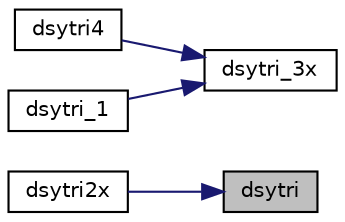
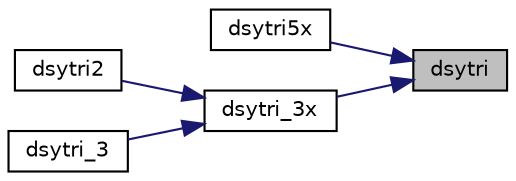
node "dsytri4": label "dsytri4" -> "dsytri2"
edge "dsytri_3x" -> "dsytri": added
node "dsytri_1": label "dsytri_1" -> "dsytri_3"
node "dsytri2x": label "dsytri2x" -> "dsytri5x"
